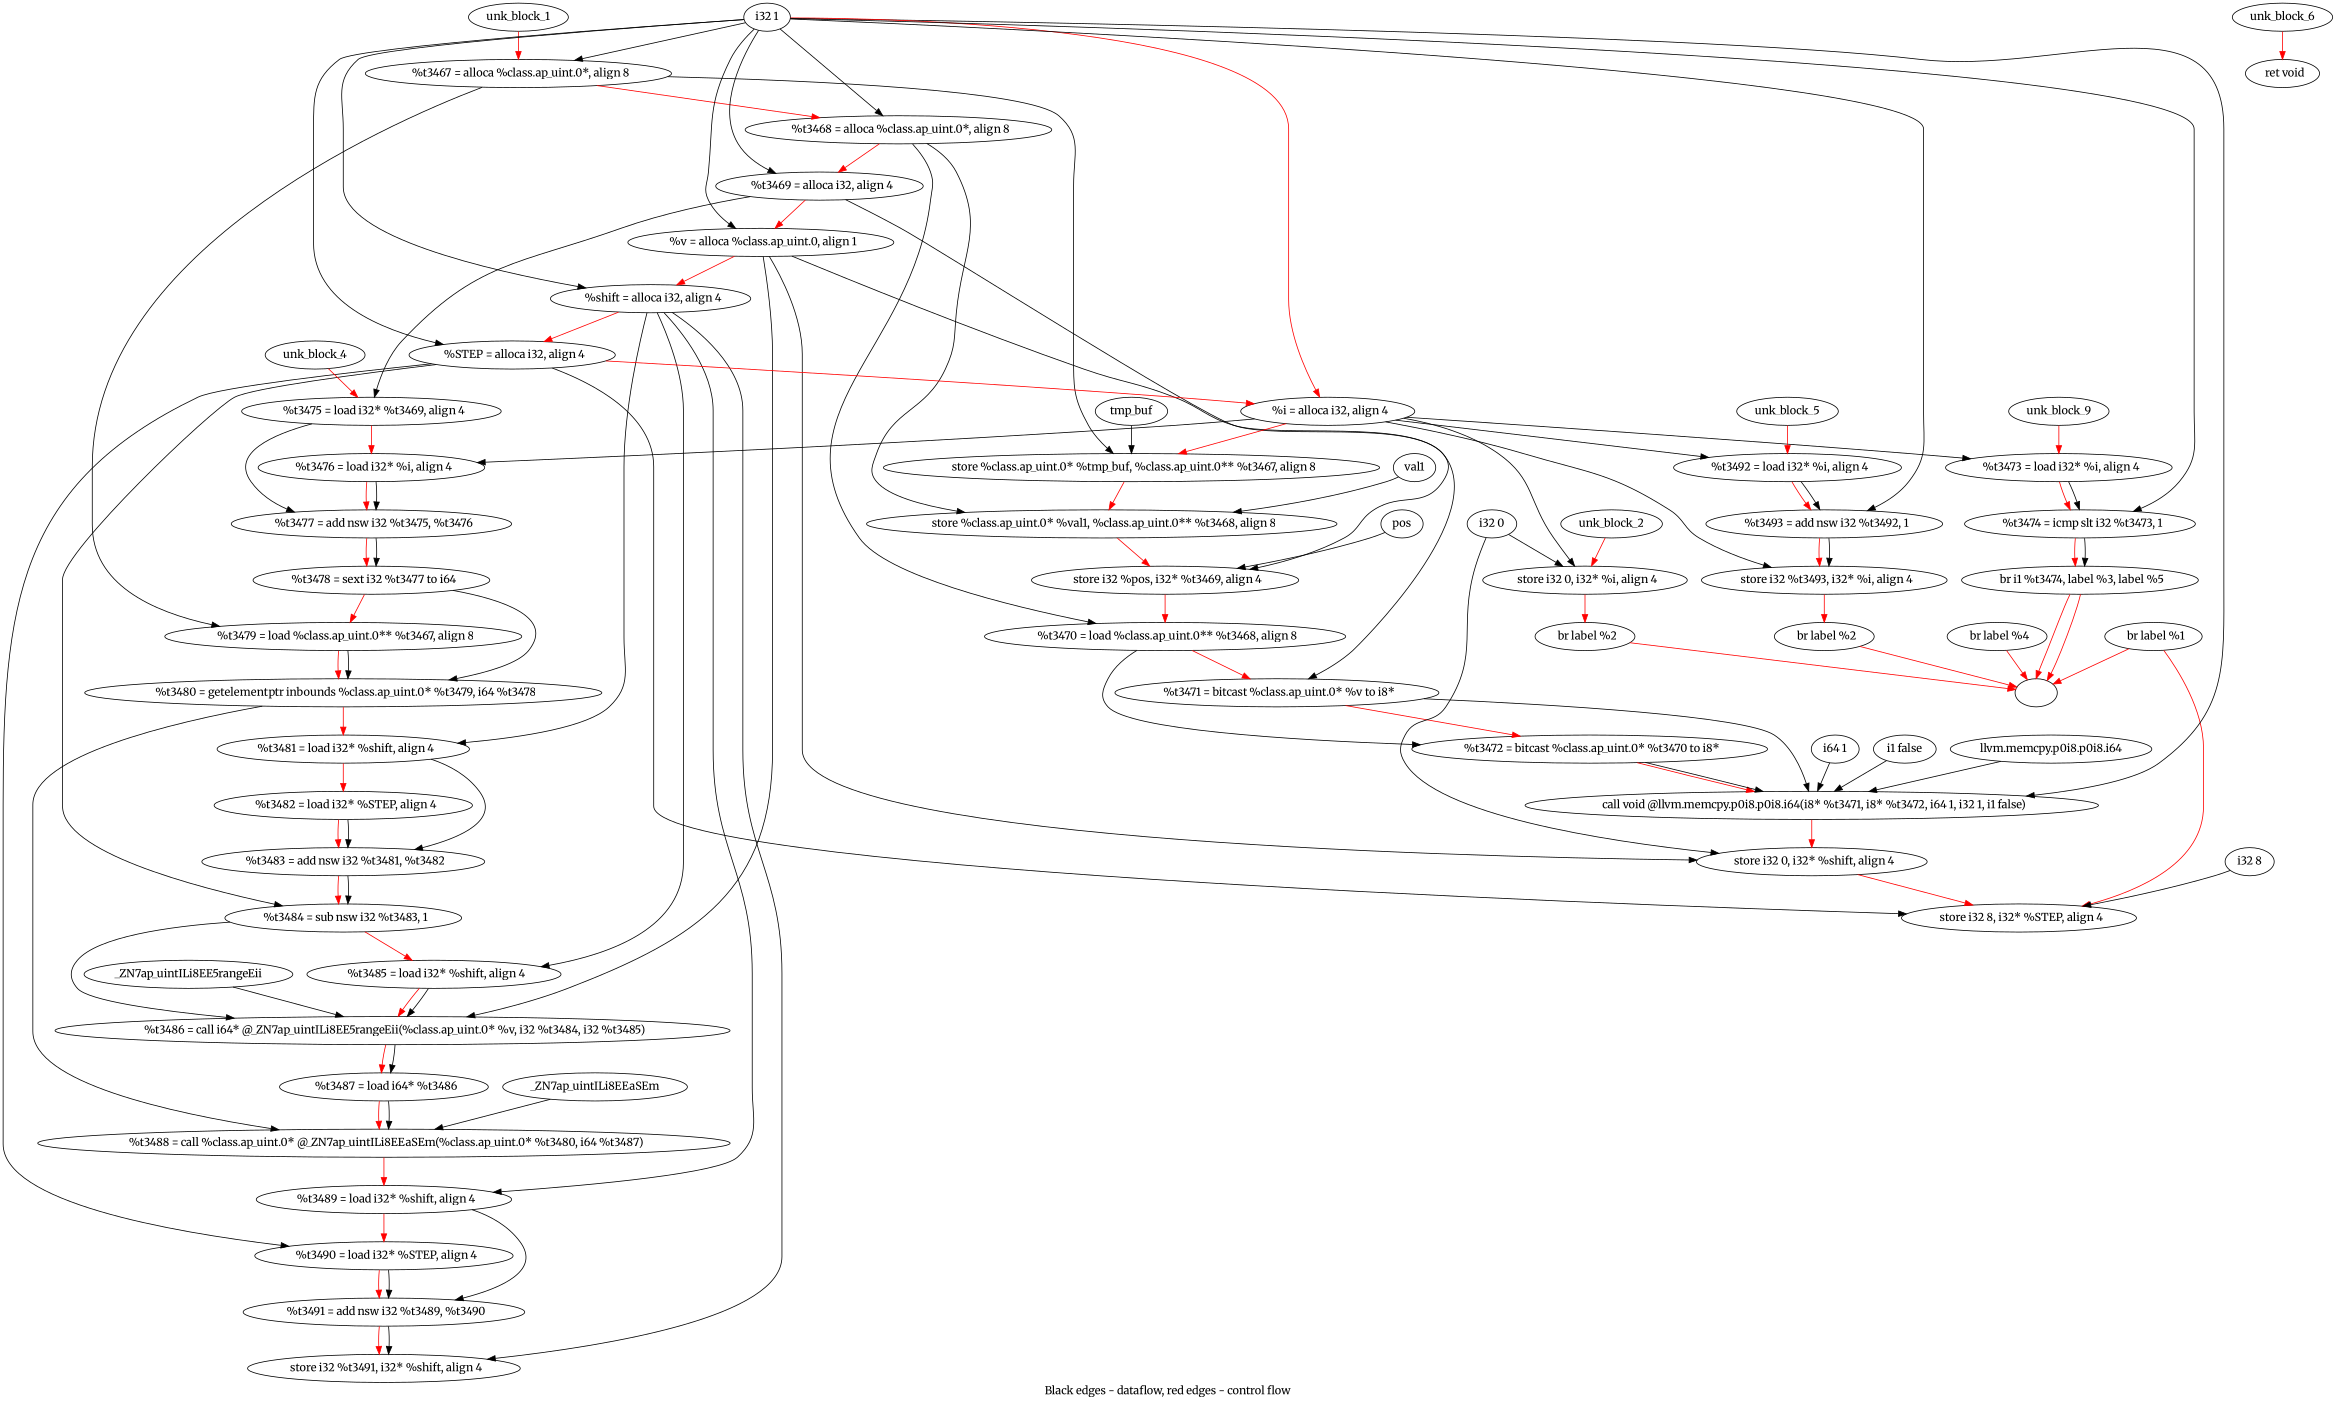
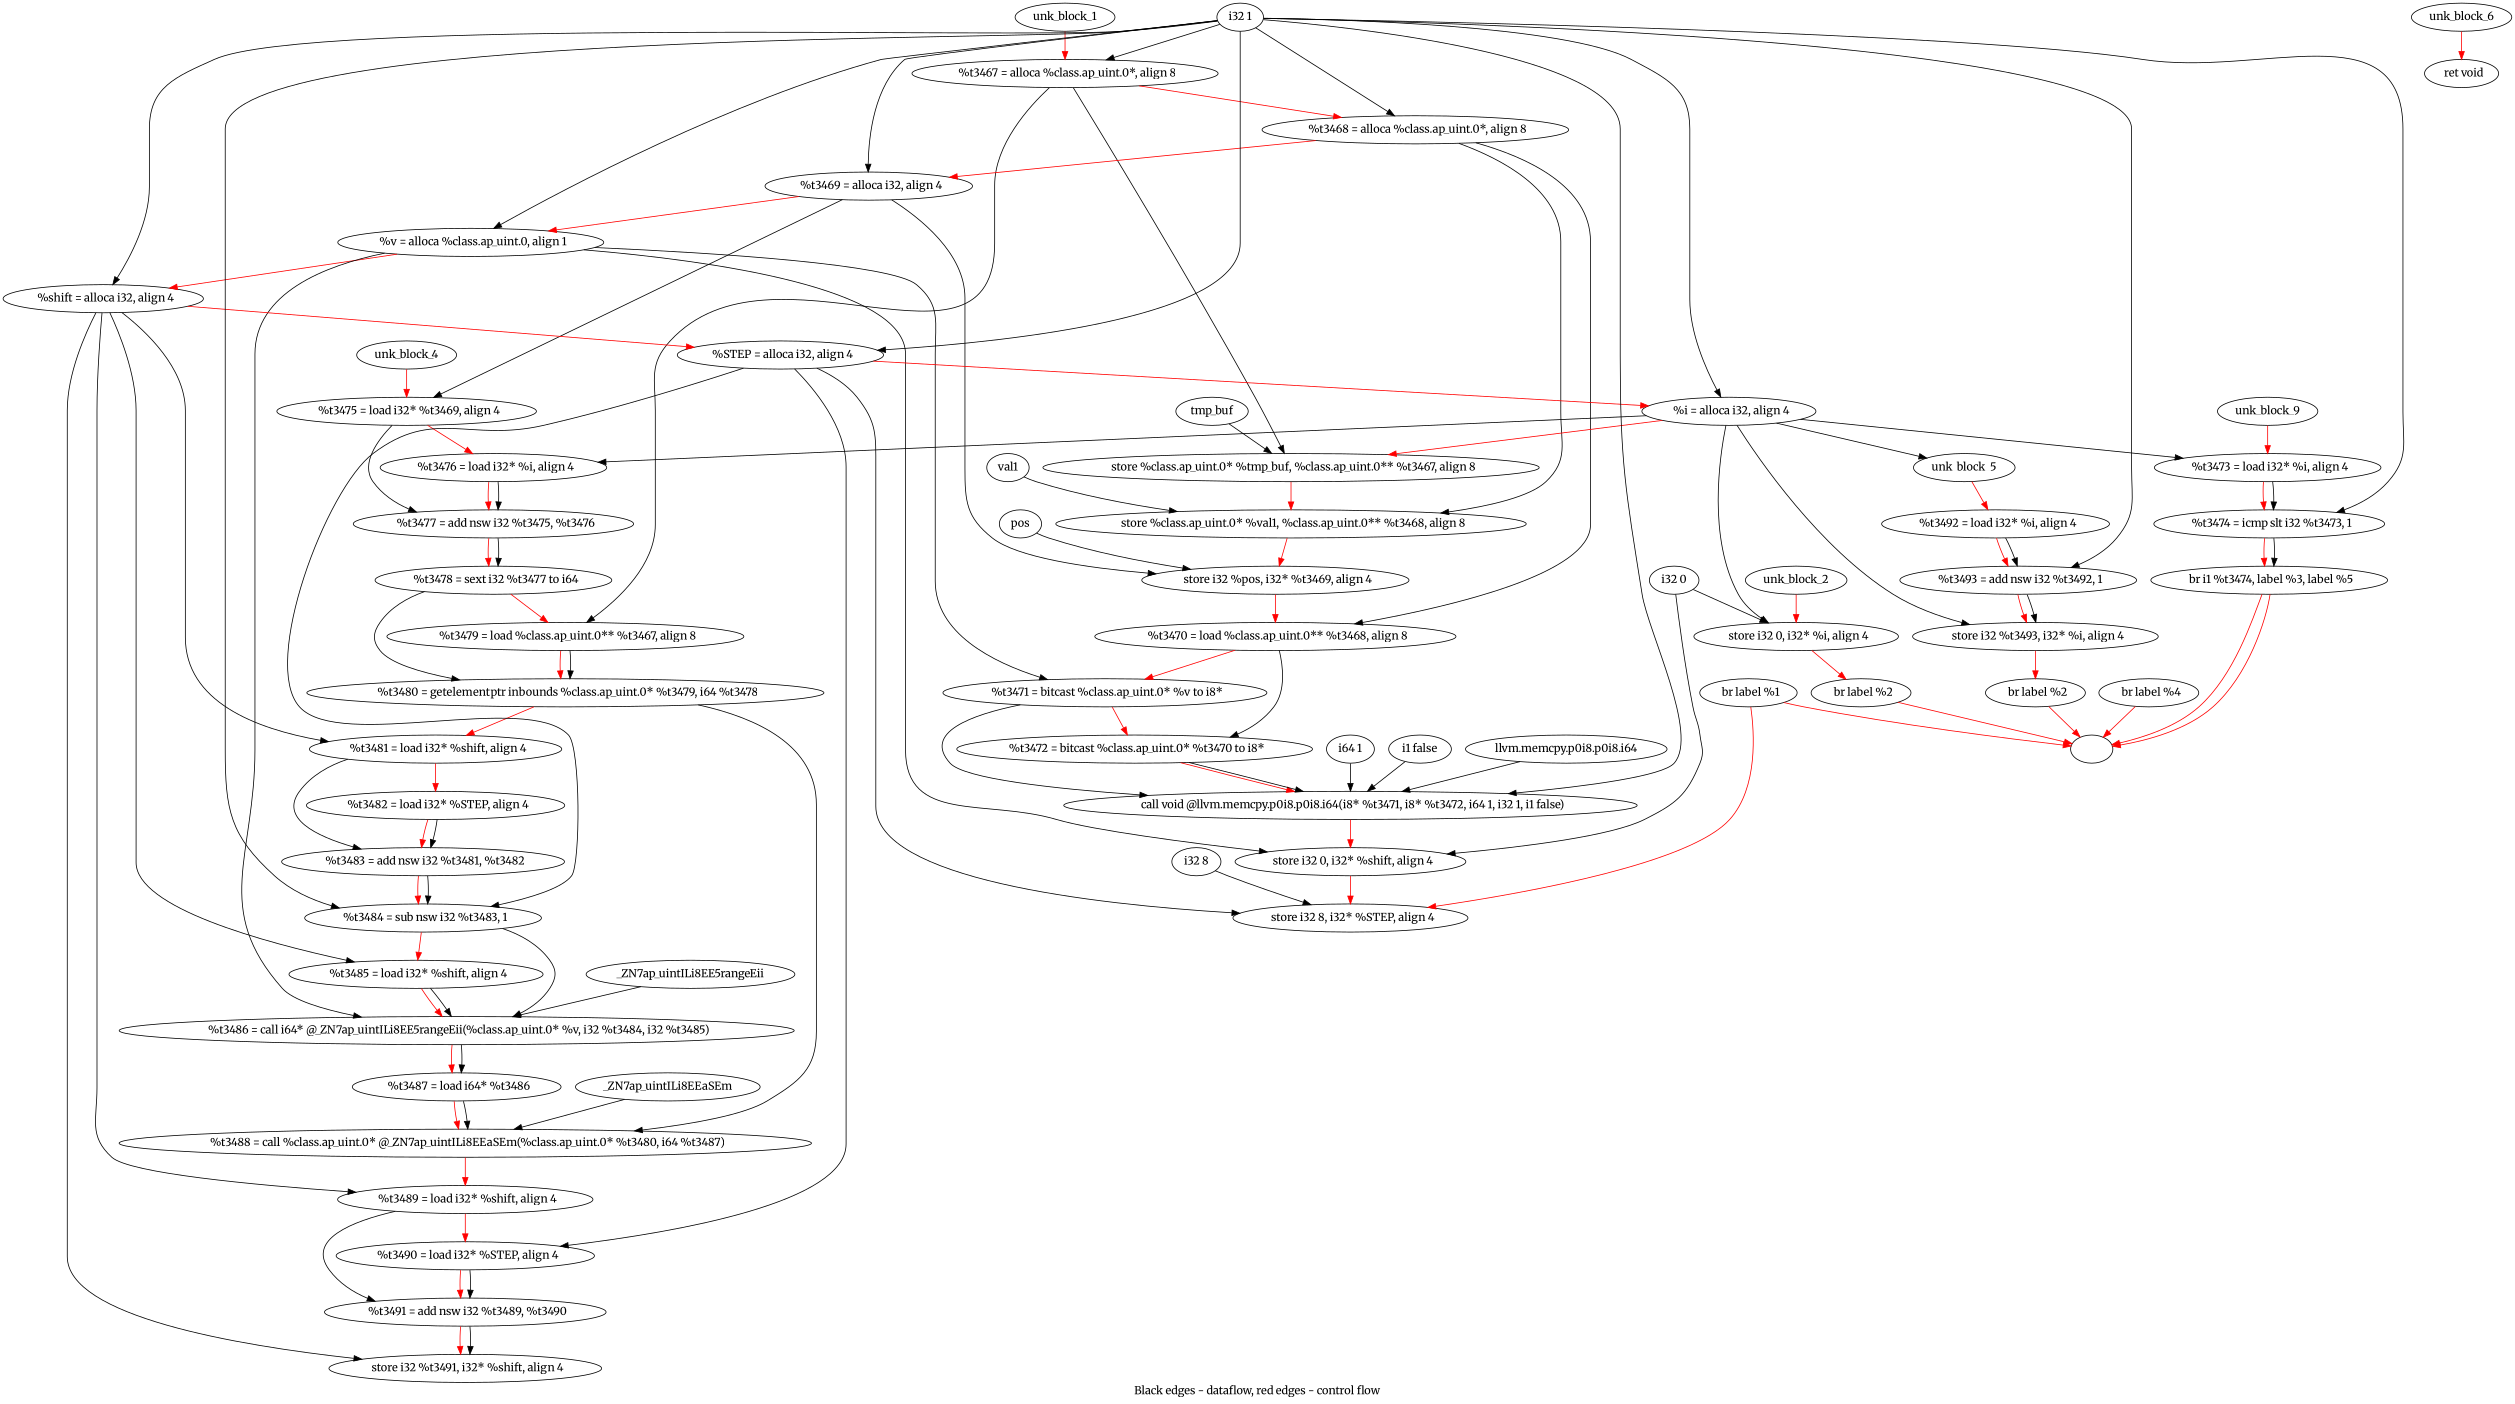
edge "i32 1" -> "%i = alloca i32, align 4": color red -> black
edge "i32 1" -> "%t3484 = sub nsw i32 %t3483, 1": added
edge "%i = alloca i32, align 4" -> "%t3492 = load i32* %i, align 4": now "%i = alloca i32, align 4" -> "unk_block_5"
